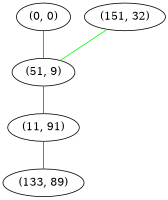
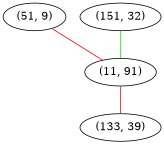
node "(0, 0)": removed
edge "(151, 32)" -- "(51, 9)": now "(151, 32)" -- "(11, 91)"
node "(133, 89)": label "(133, 89)" -> "(133, 39)"
